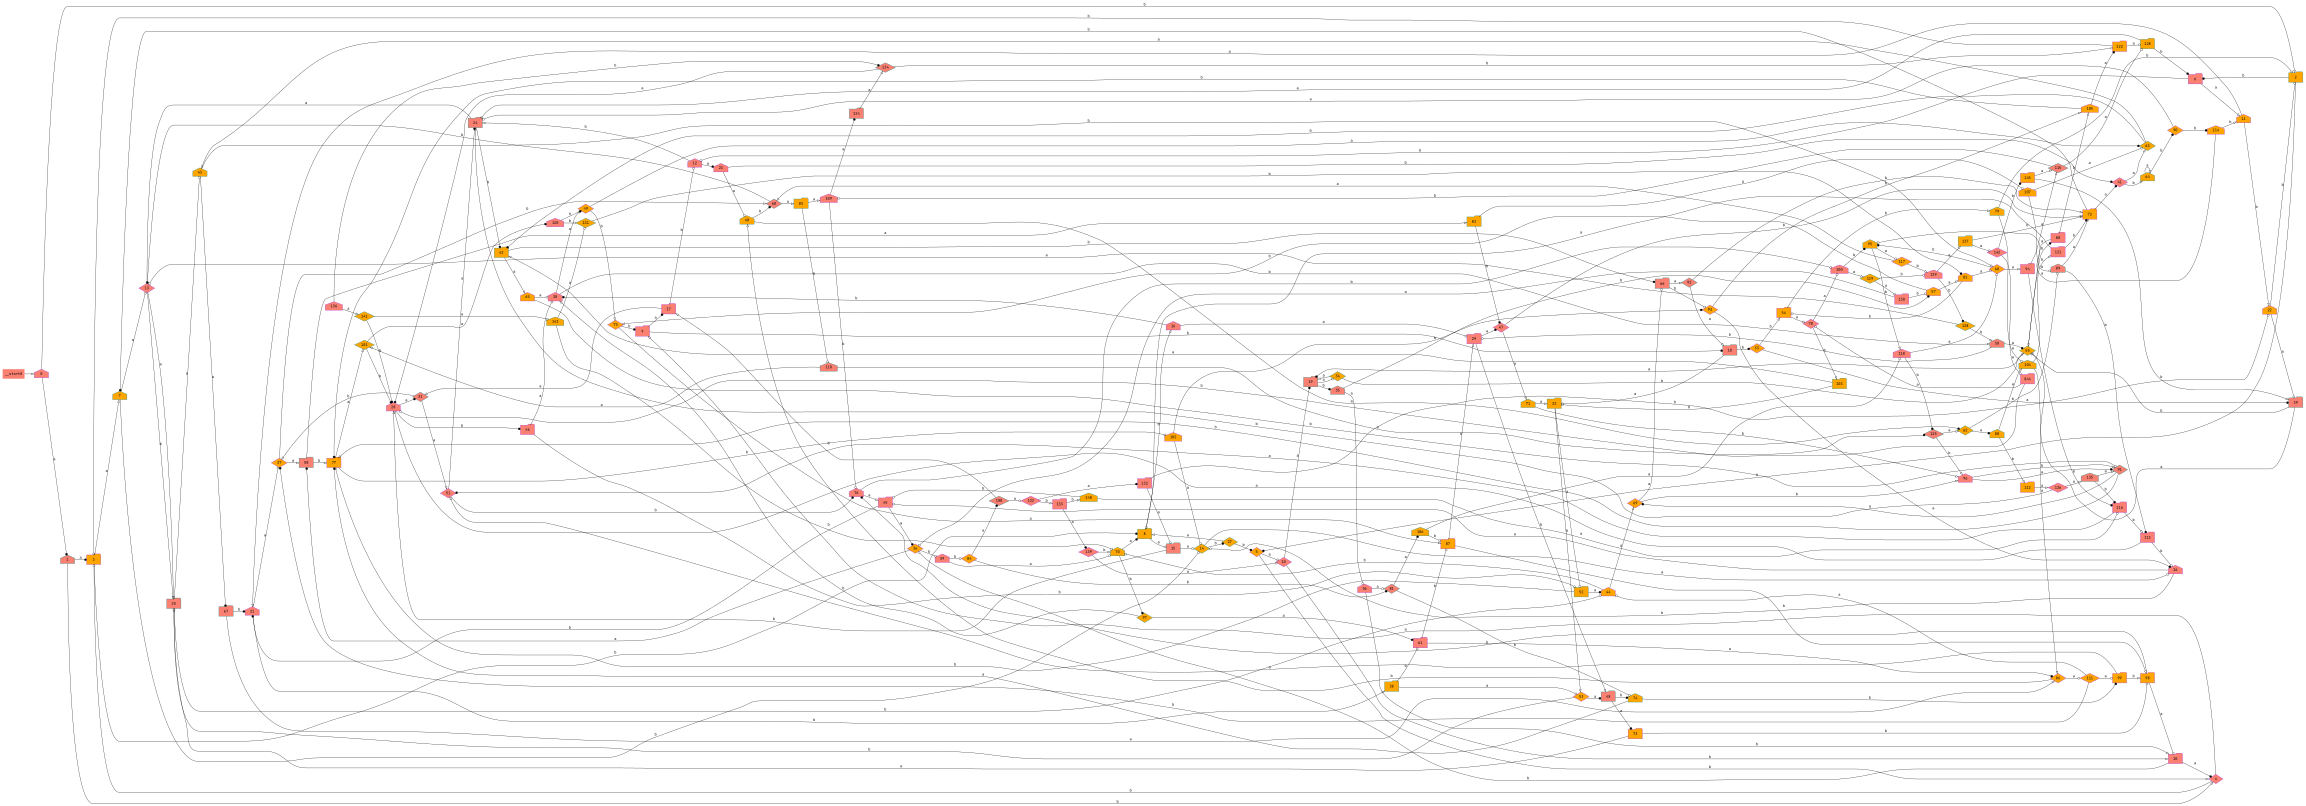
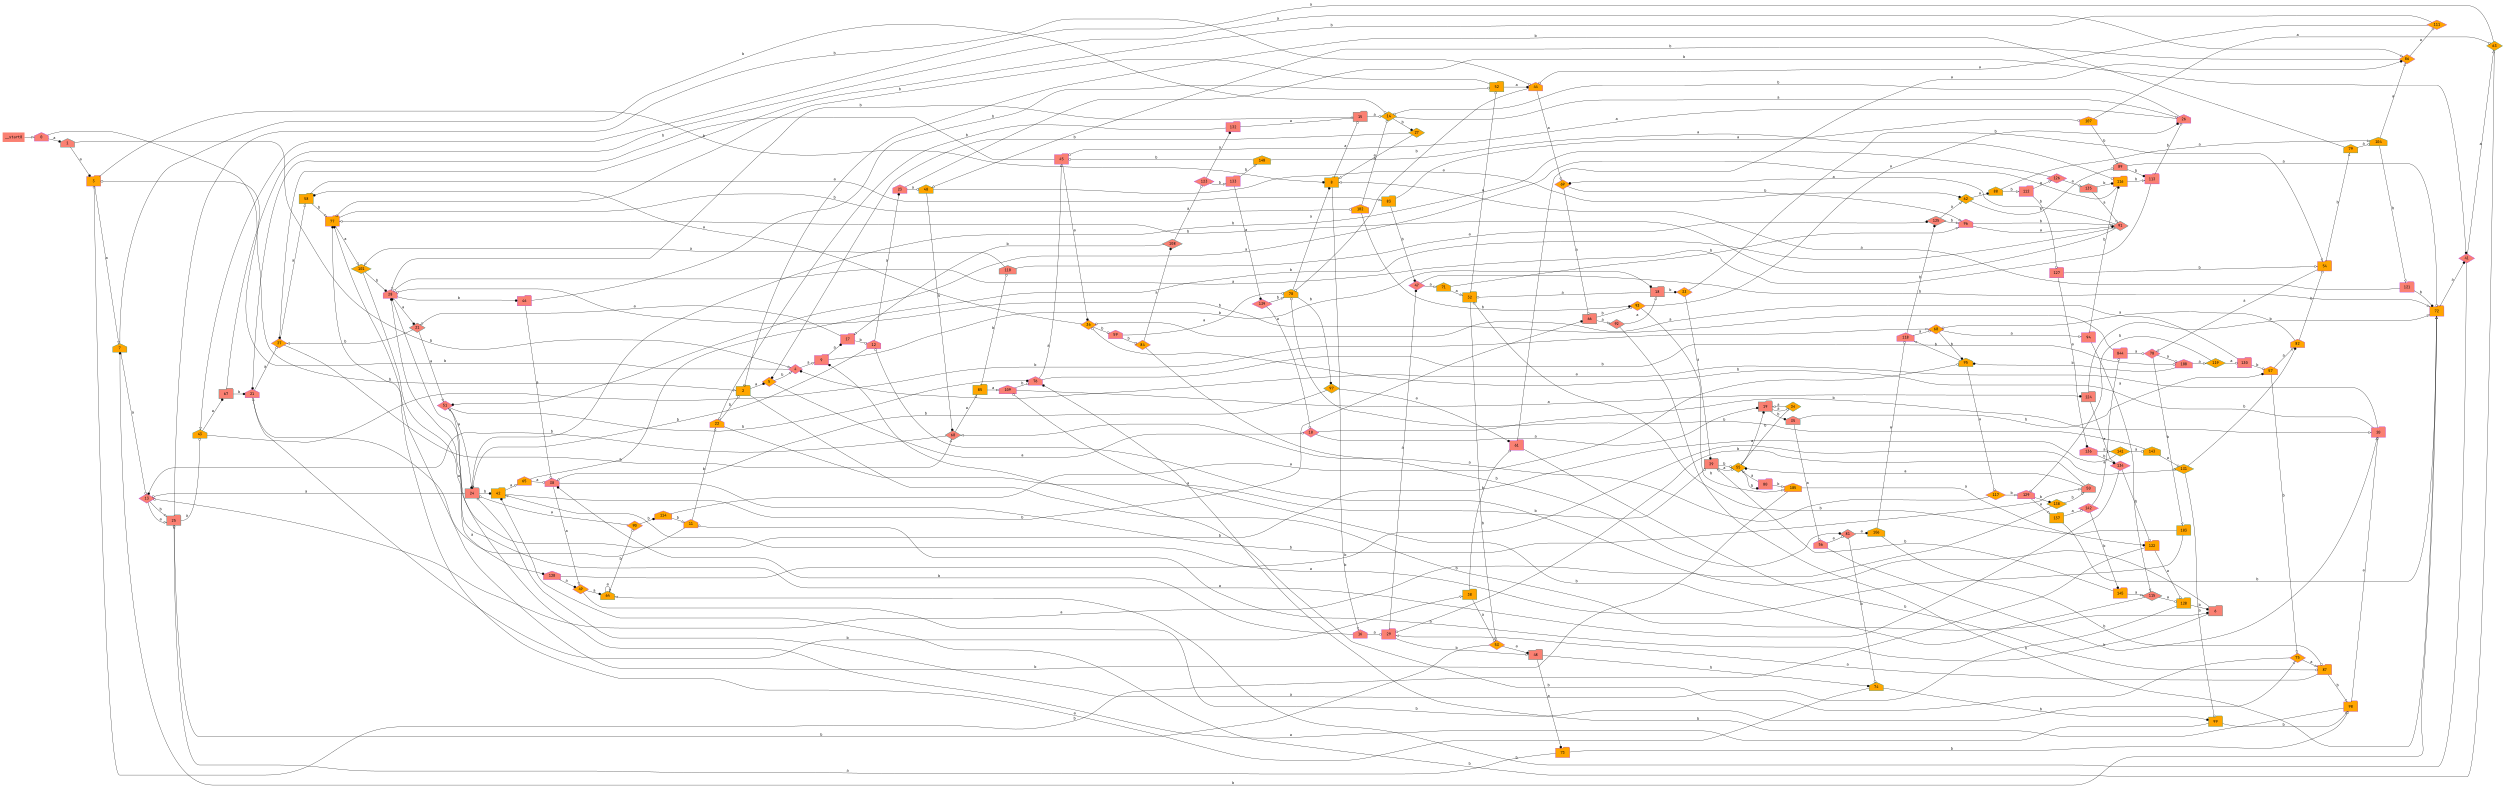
node "134": color teal -> purple
node "6": color purple -> teal
edge "6" -> "11": arrowhead onormal -> odot
edge "49" -> "63": now "49" -> "64"
edge "64" -> "90": arrowhead dot -> odot
node "127": added
edge "124" -> "72": added, label "b"
node "58": fillcolor salmon -> orange
node "112": fillcolor orange -> salmon
node "116": fillcolor salmon -> orange
edge "111" -> "99": now "131" -> "99"
node "99": color purple -> teal
